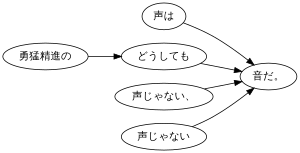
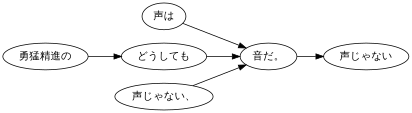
edge "声じゃない" -> "音だ。": reversed
